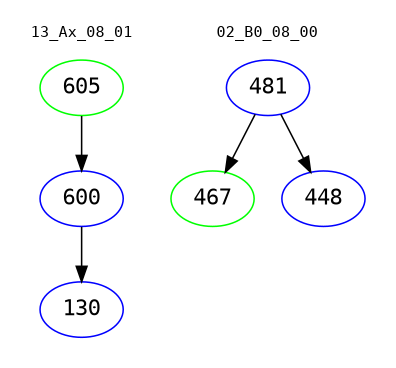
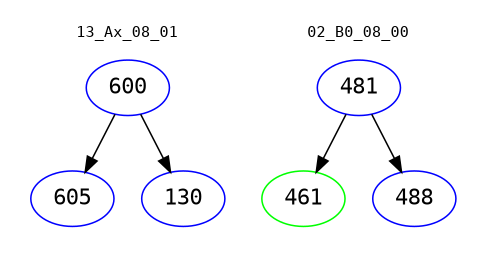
node "605": color green -> blue
edge "605" -> "600": reversed
node "467": label "467" -> "461"
node "448": label "448" -> "488"
